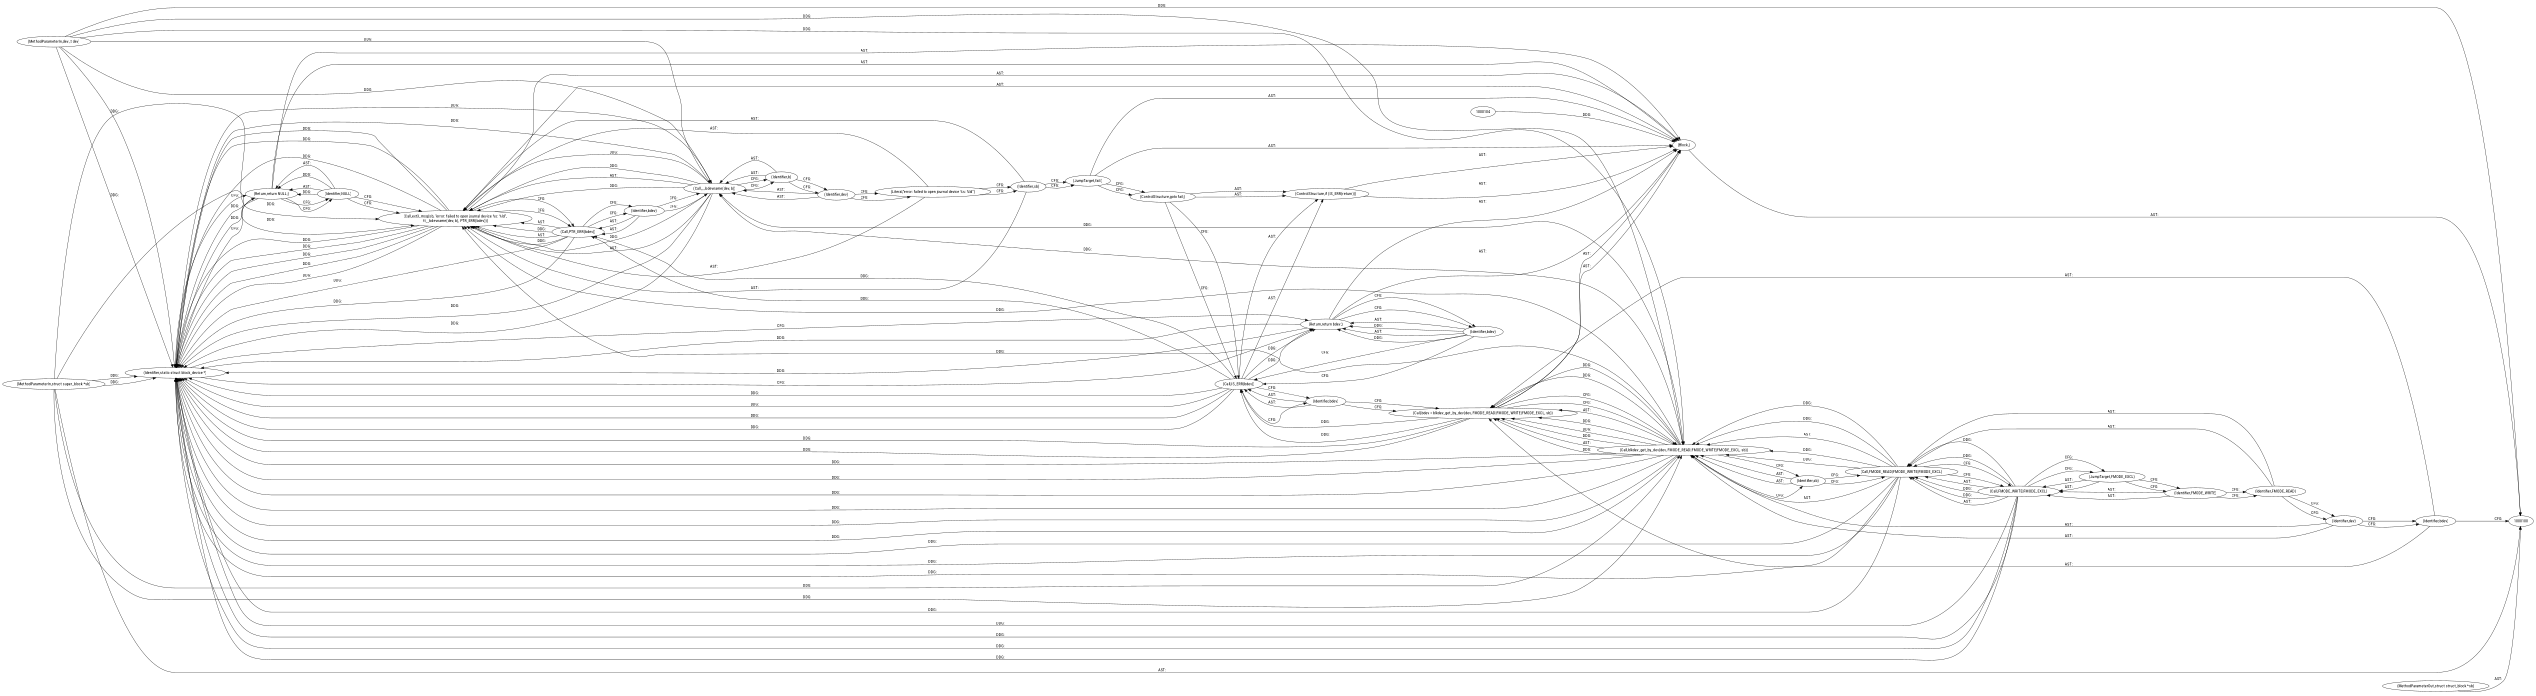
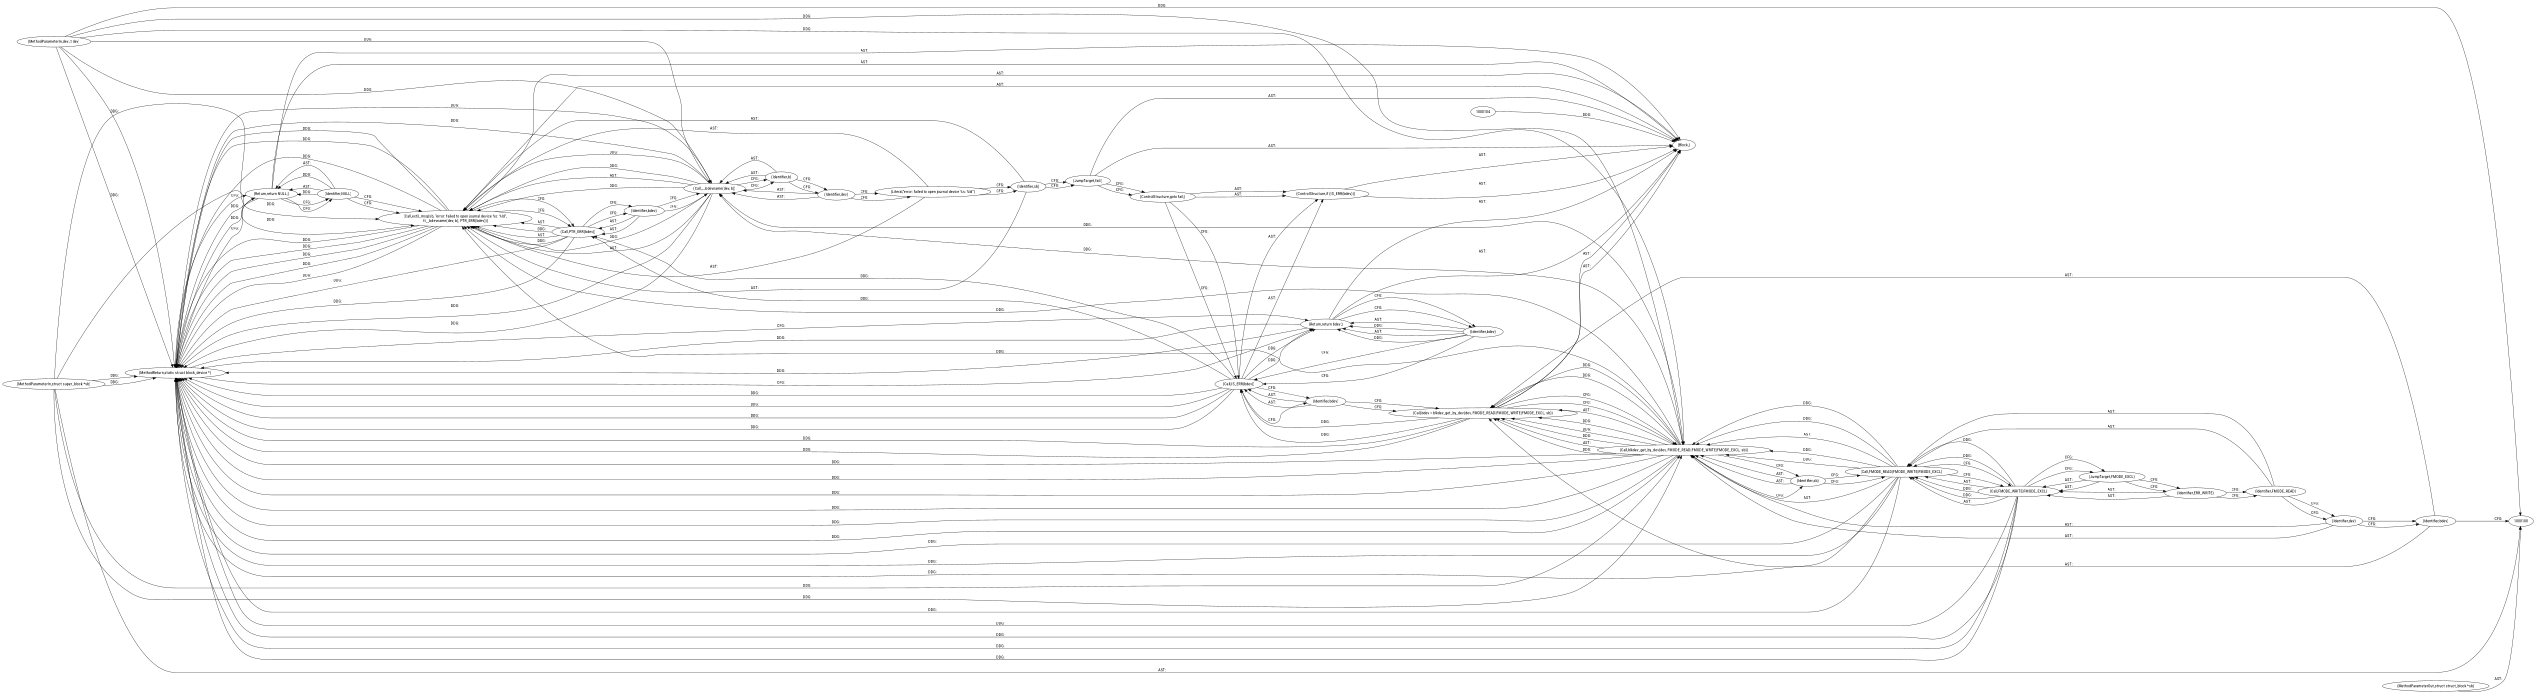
node "(ControlStructure,if (IS_ERR(return)))": label "(ControlStructure,if (IS_ERR(return)))" -> "(ControlStructure,if (IS_ERR(bdev)))"
edge "(Block,)" -> "1000100": removed, label "AST:"
node "(Identifier,static struct block_device *)": label "(Identifier,static struct block_device *)" -> "(MethodReturn,static struct block_device *)"
node "(Identifier,FMODE_WRITE)": label "(Identifier,FMODE_WRITE)" -> "(Identifier,ERR_WRITE)"
